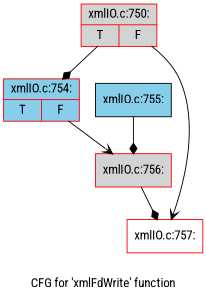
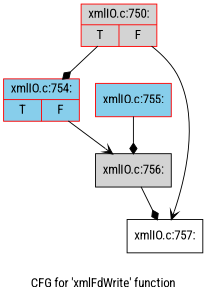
node "xmlIO.c:755:": color black -> red
node "xmlIO.c:756:": color red -> black
node "xmlIO.c:757:": color red -> black
